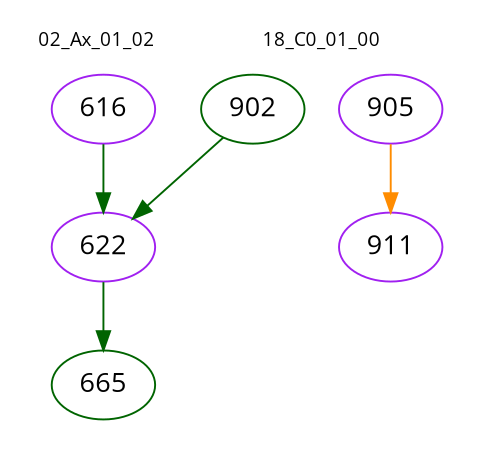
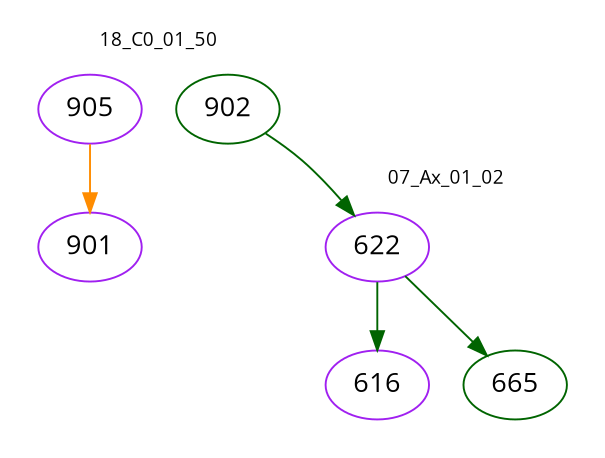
cluster "02_Ax_01_02": label "02_Ax_01_02" -> "07_Ax_01_02"
cluster "18_C0_01_00": label "18_C0_01_00" -> "18_C0_01_50"
edge "616" -> "622": reversed
node "911": label "911" -> "901"
